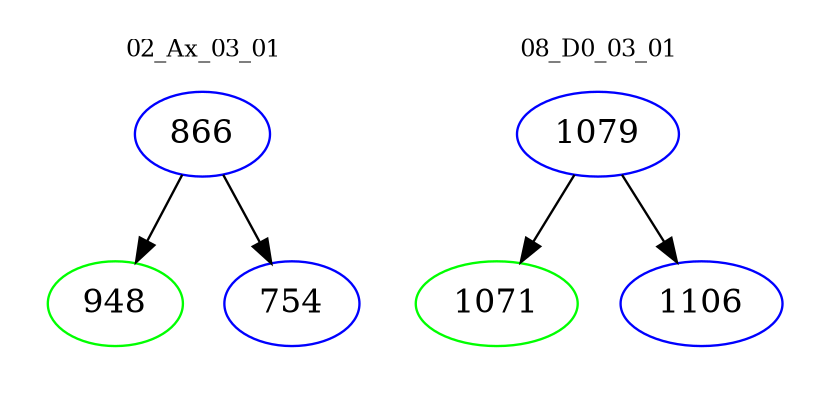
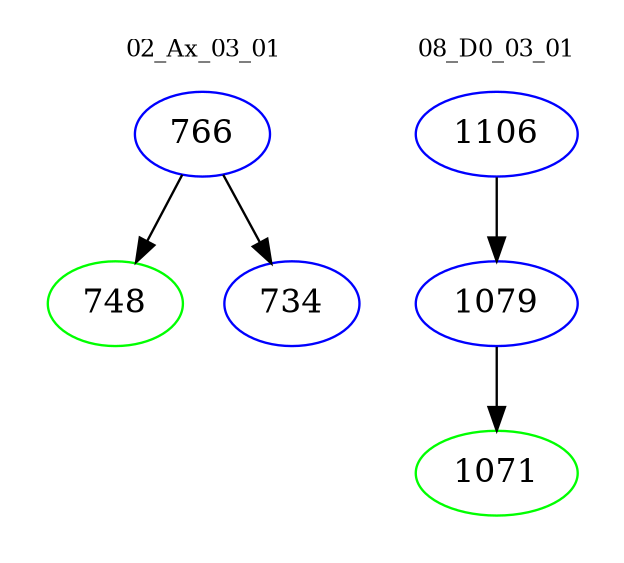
node "866": label "866" -> "766"
edge "1079" -> "1106": reversed
node "948": label "948" -> "748"
node "754": label "754" -> "734"
